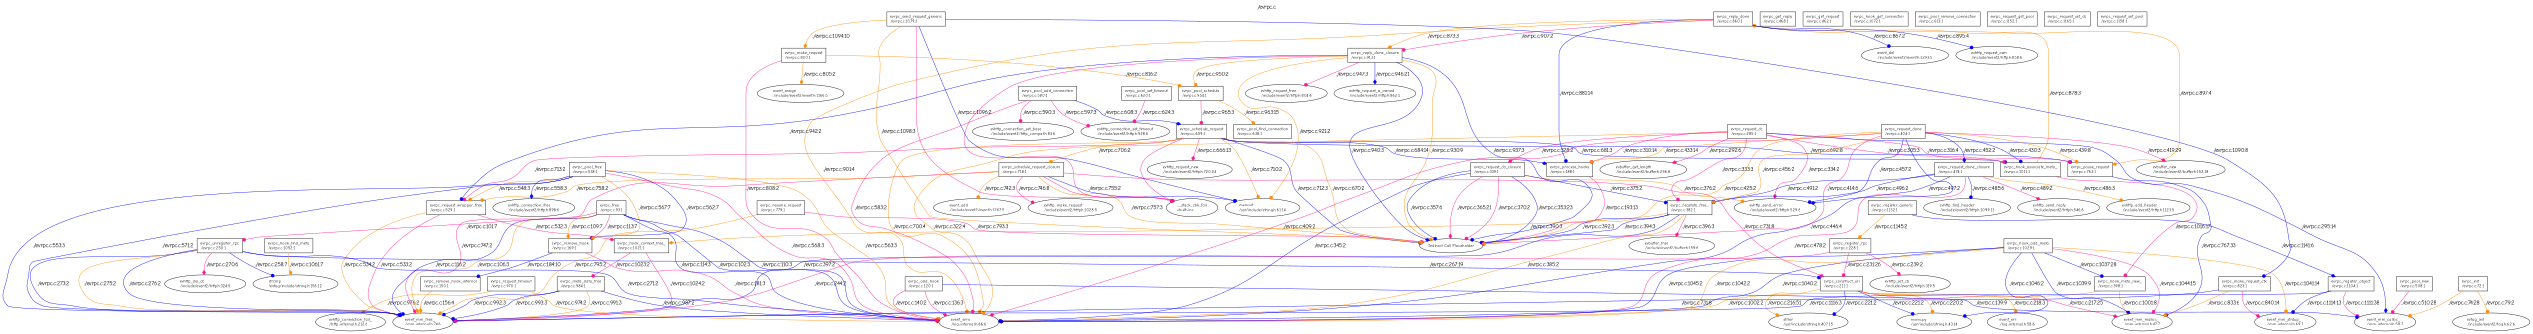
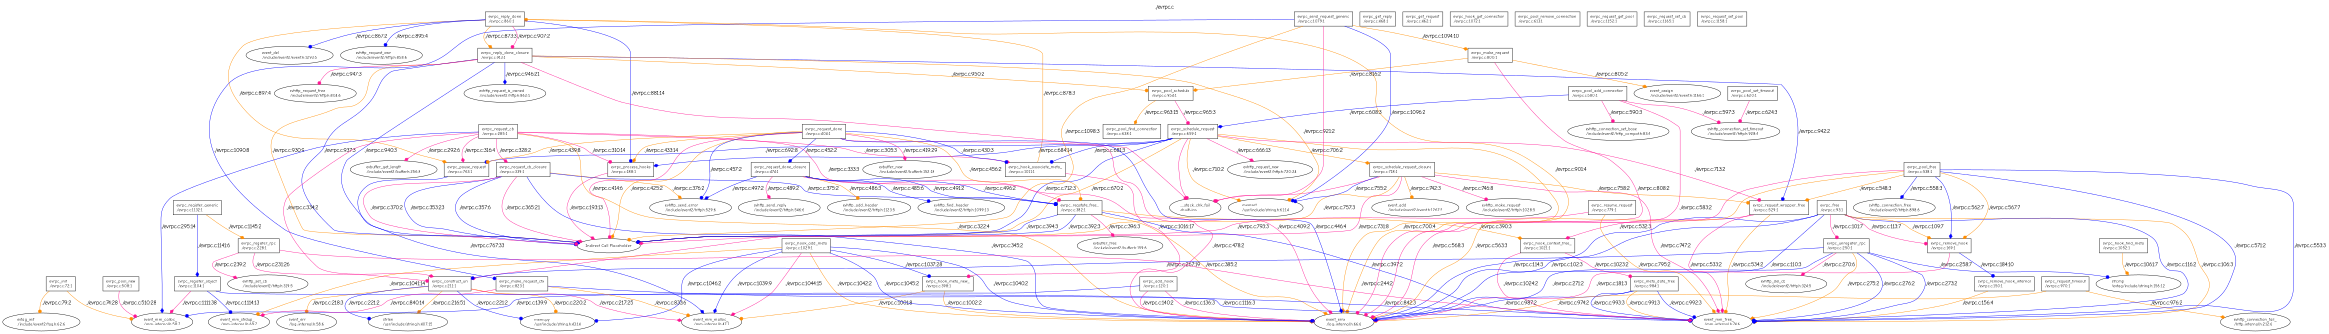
edge "evrpc_request_cb ./evrpc.c:285:1" -> "evhttp_send_error ./include/event2/http.h:529:6": now "evrpc_request_cb ./evrpc.c:285:1" -> "evrpc_construct_uri ./evrpc.c:211:1"
edge "evrpc_make_request_ctx ./evrpc.c:823:1" -> "event_mm_free_ ./mm-internal.h:74:6": label "./evrpc.c:731:8" -> "./evrpc.c:842:3"
